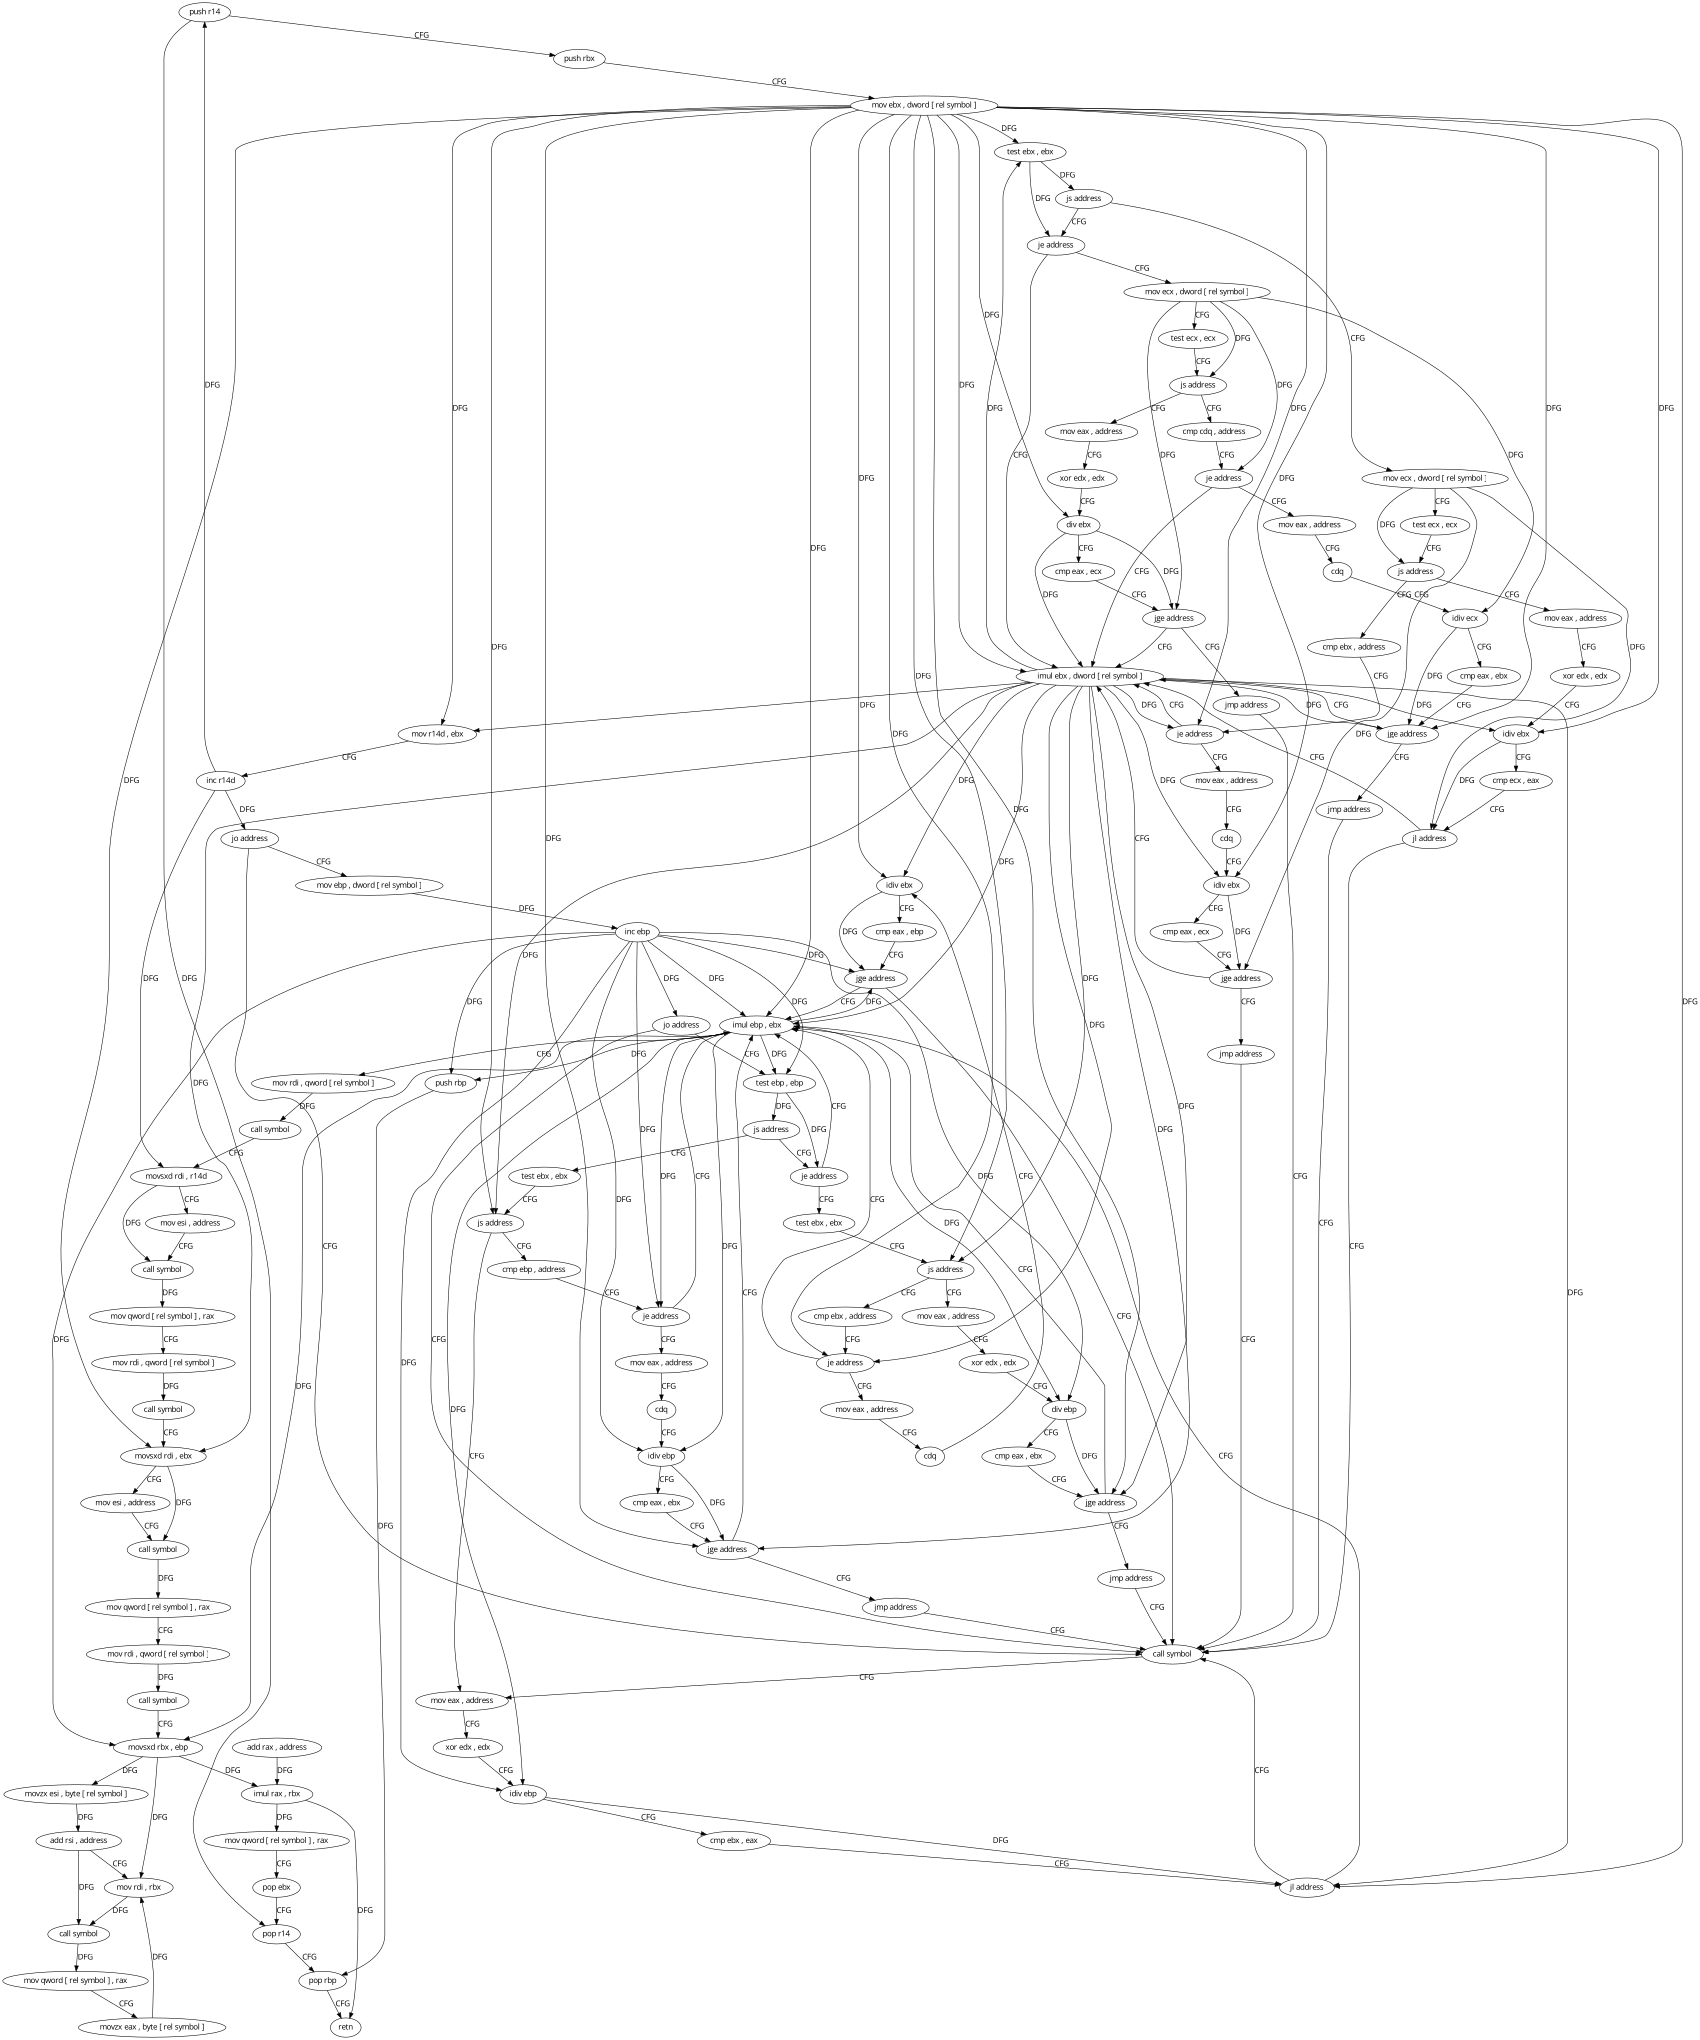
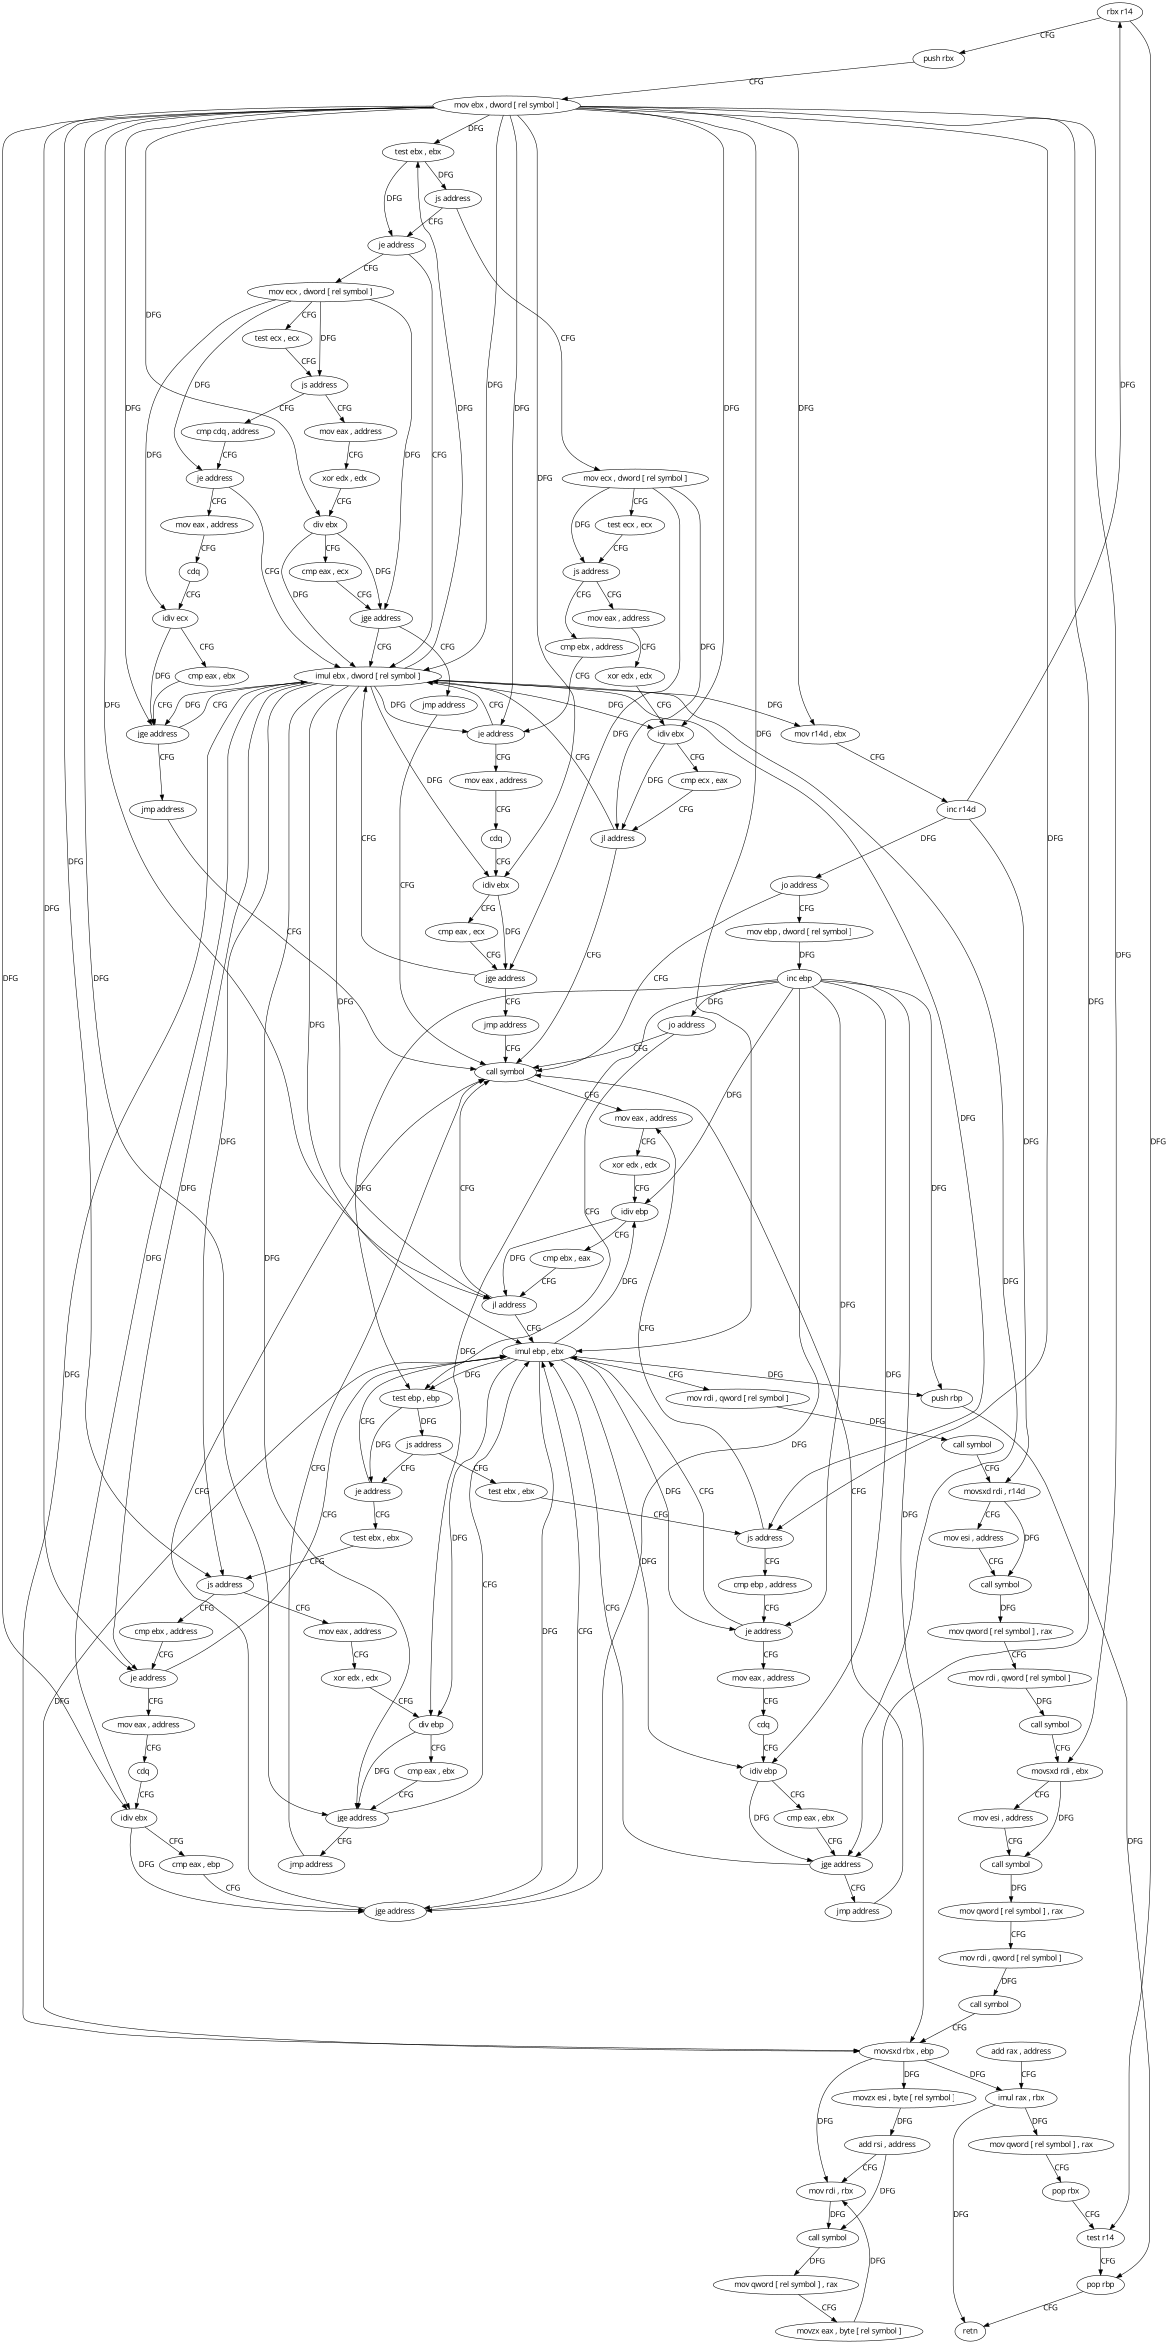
node "push r14": label "push r14" -> "rbx r14"
edge "imul ebx , dword [ rel symbol ]" -> "movsxd rdi , ebx": now "imul ebx , dword [ rel symbol ]" -> "movsxd rbx , ebp"
edge "inc ebp" -> "imul ebp , ebx": removed, label "DFG"
edge "add rax , address" -> "imul rax , rbx": label "DFG" -> "CFG"
node "pop ebx": label "pop ebx" -> "pop rbx"
node "pop r14": label "pop r14" -> "test r14"
